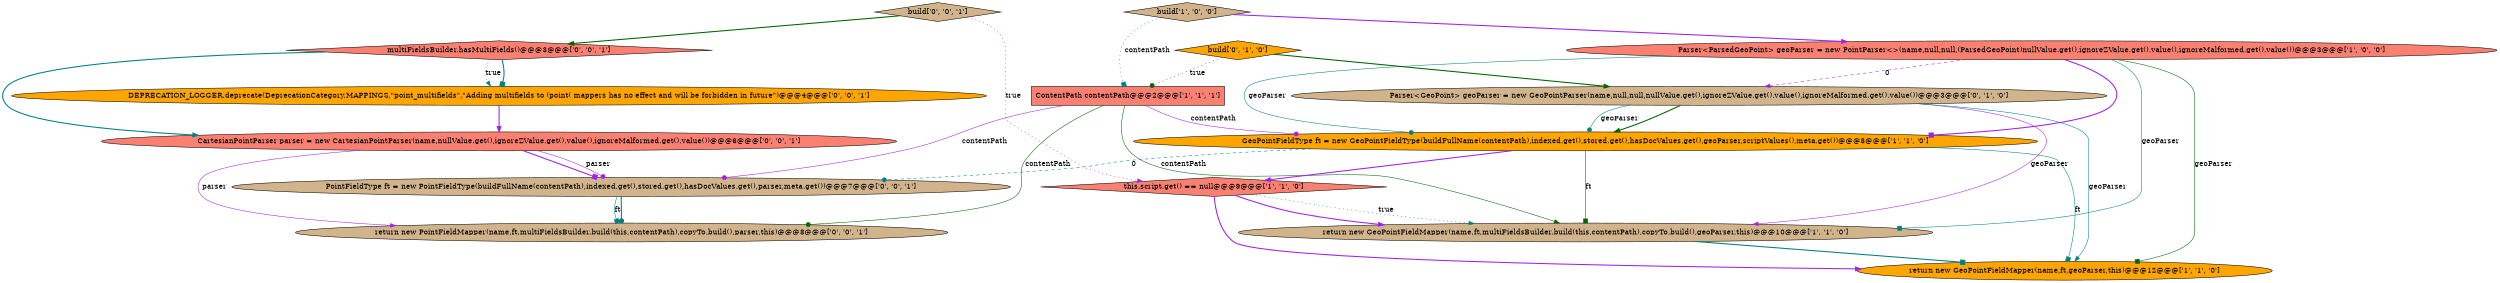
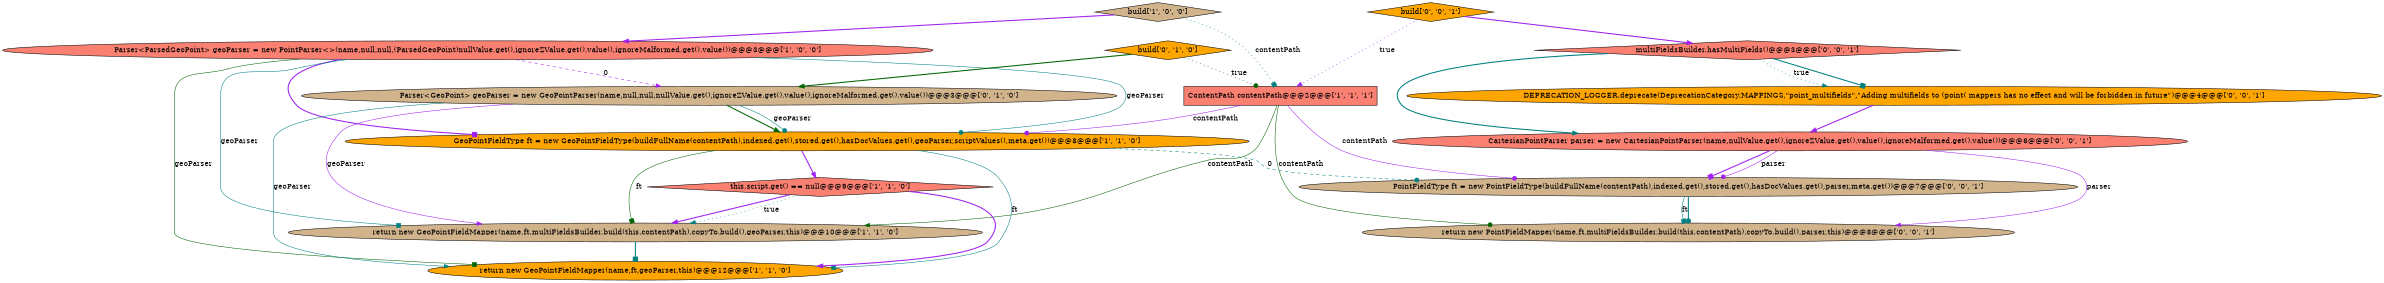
node "build['0', '0', '1']": fillcolor tan -> orange
edge "build['0', '0', '1']" -> "multiFieldsBuilder.hasMultiFields()@@@3@@@['0', '0', '1']": color darkgreen -> purple
edge "build['0', '0', '1']" -> "this.script.get() == null@@@9@@@['1', '1', '0']": now "build['0', '0', '1']" -> "ContentPath contentPath@@@2@@@['1', '1', '1']"
